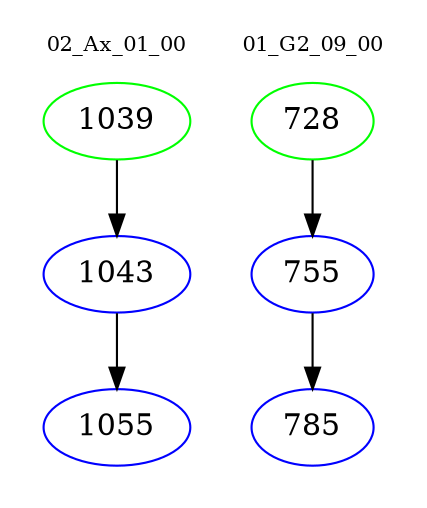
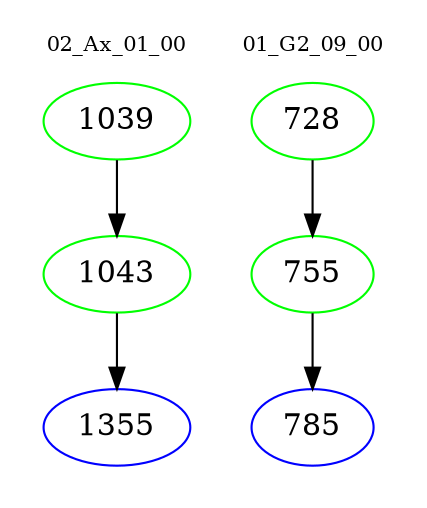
node "1043": color blue -> green
node "755": color blue -> green
node "1055": label "1055" -> "1355"
